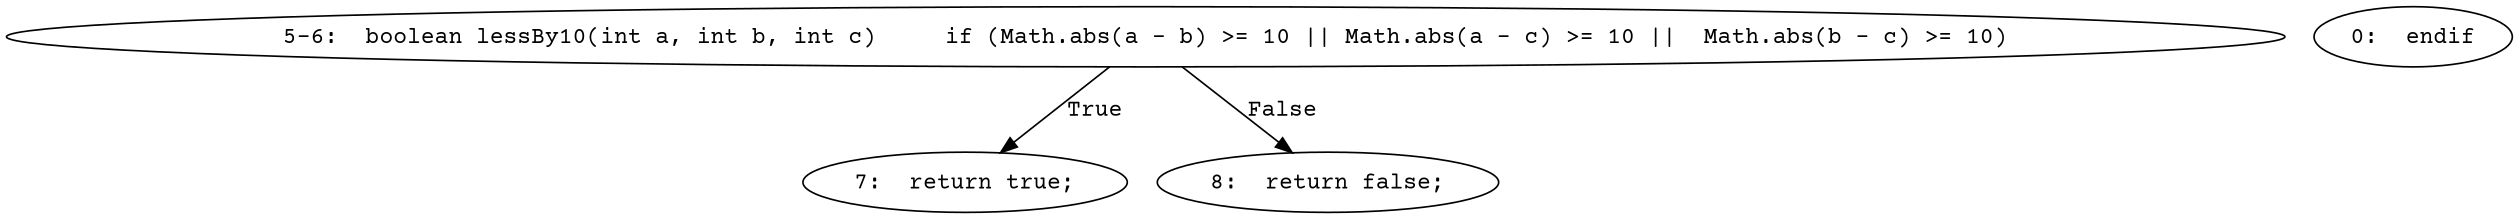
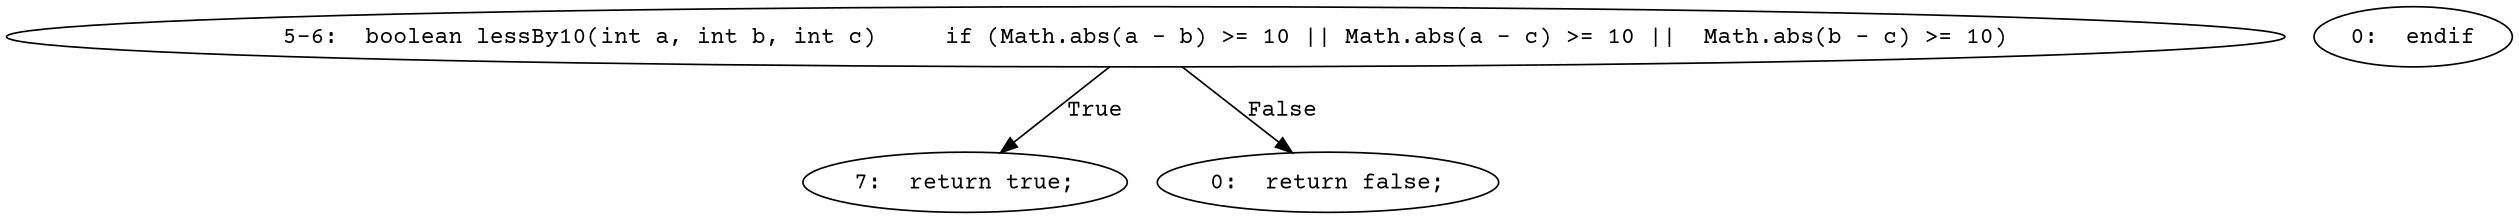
node "8:  return false;": label "8:  return false;" -> "0:  return false;"
